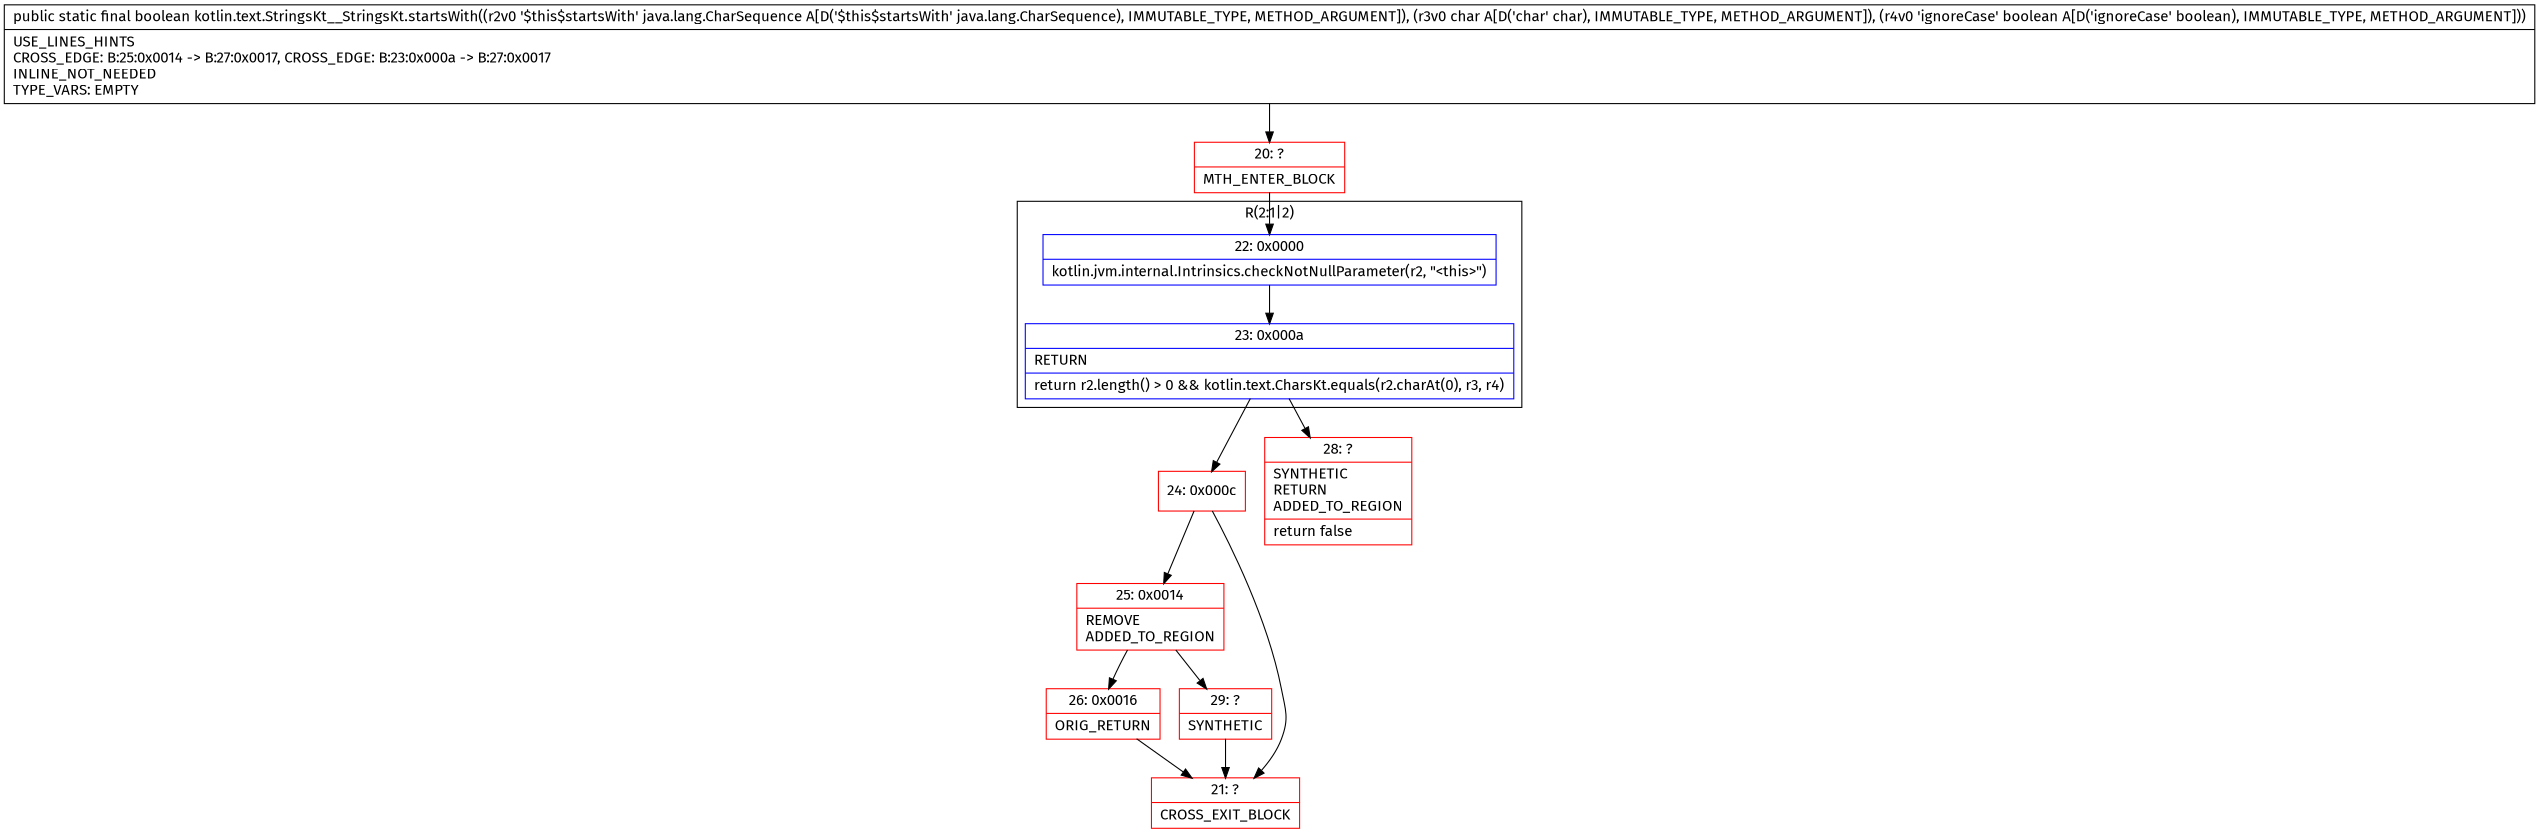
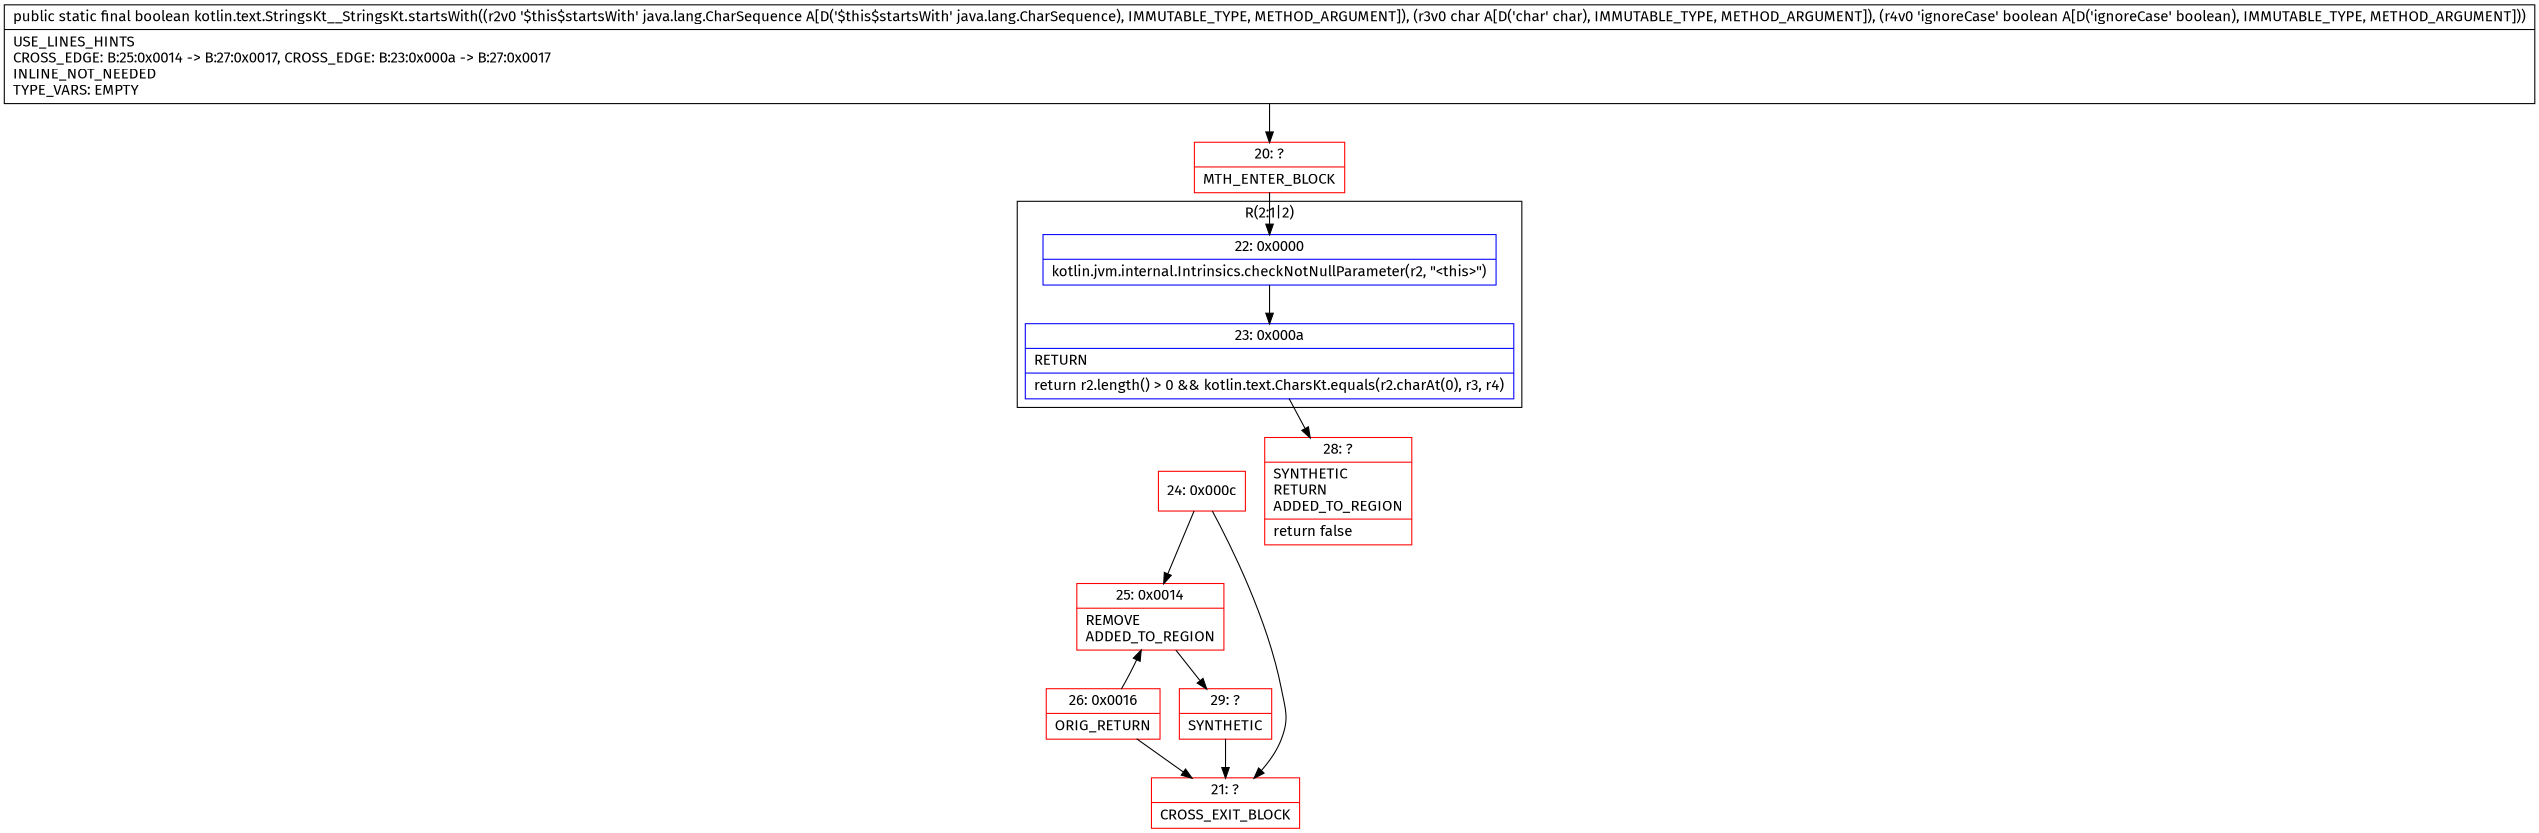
edge "23: 0x000a" -> "24: 0x000c": removed
edge "25: 0x0014" -> "26: 0x0016": reversed
